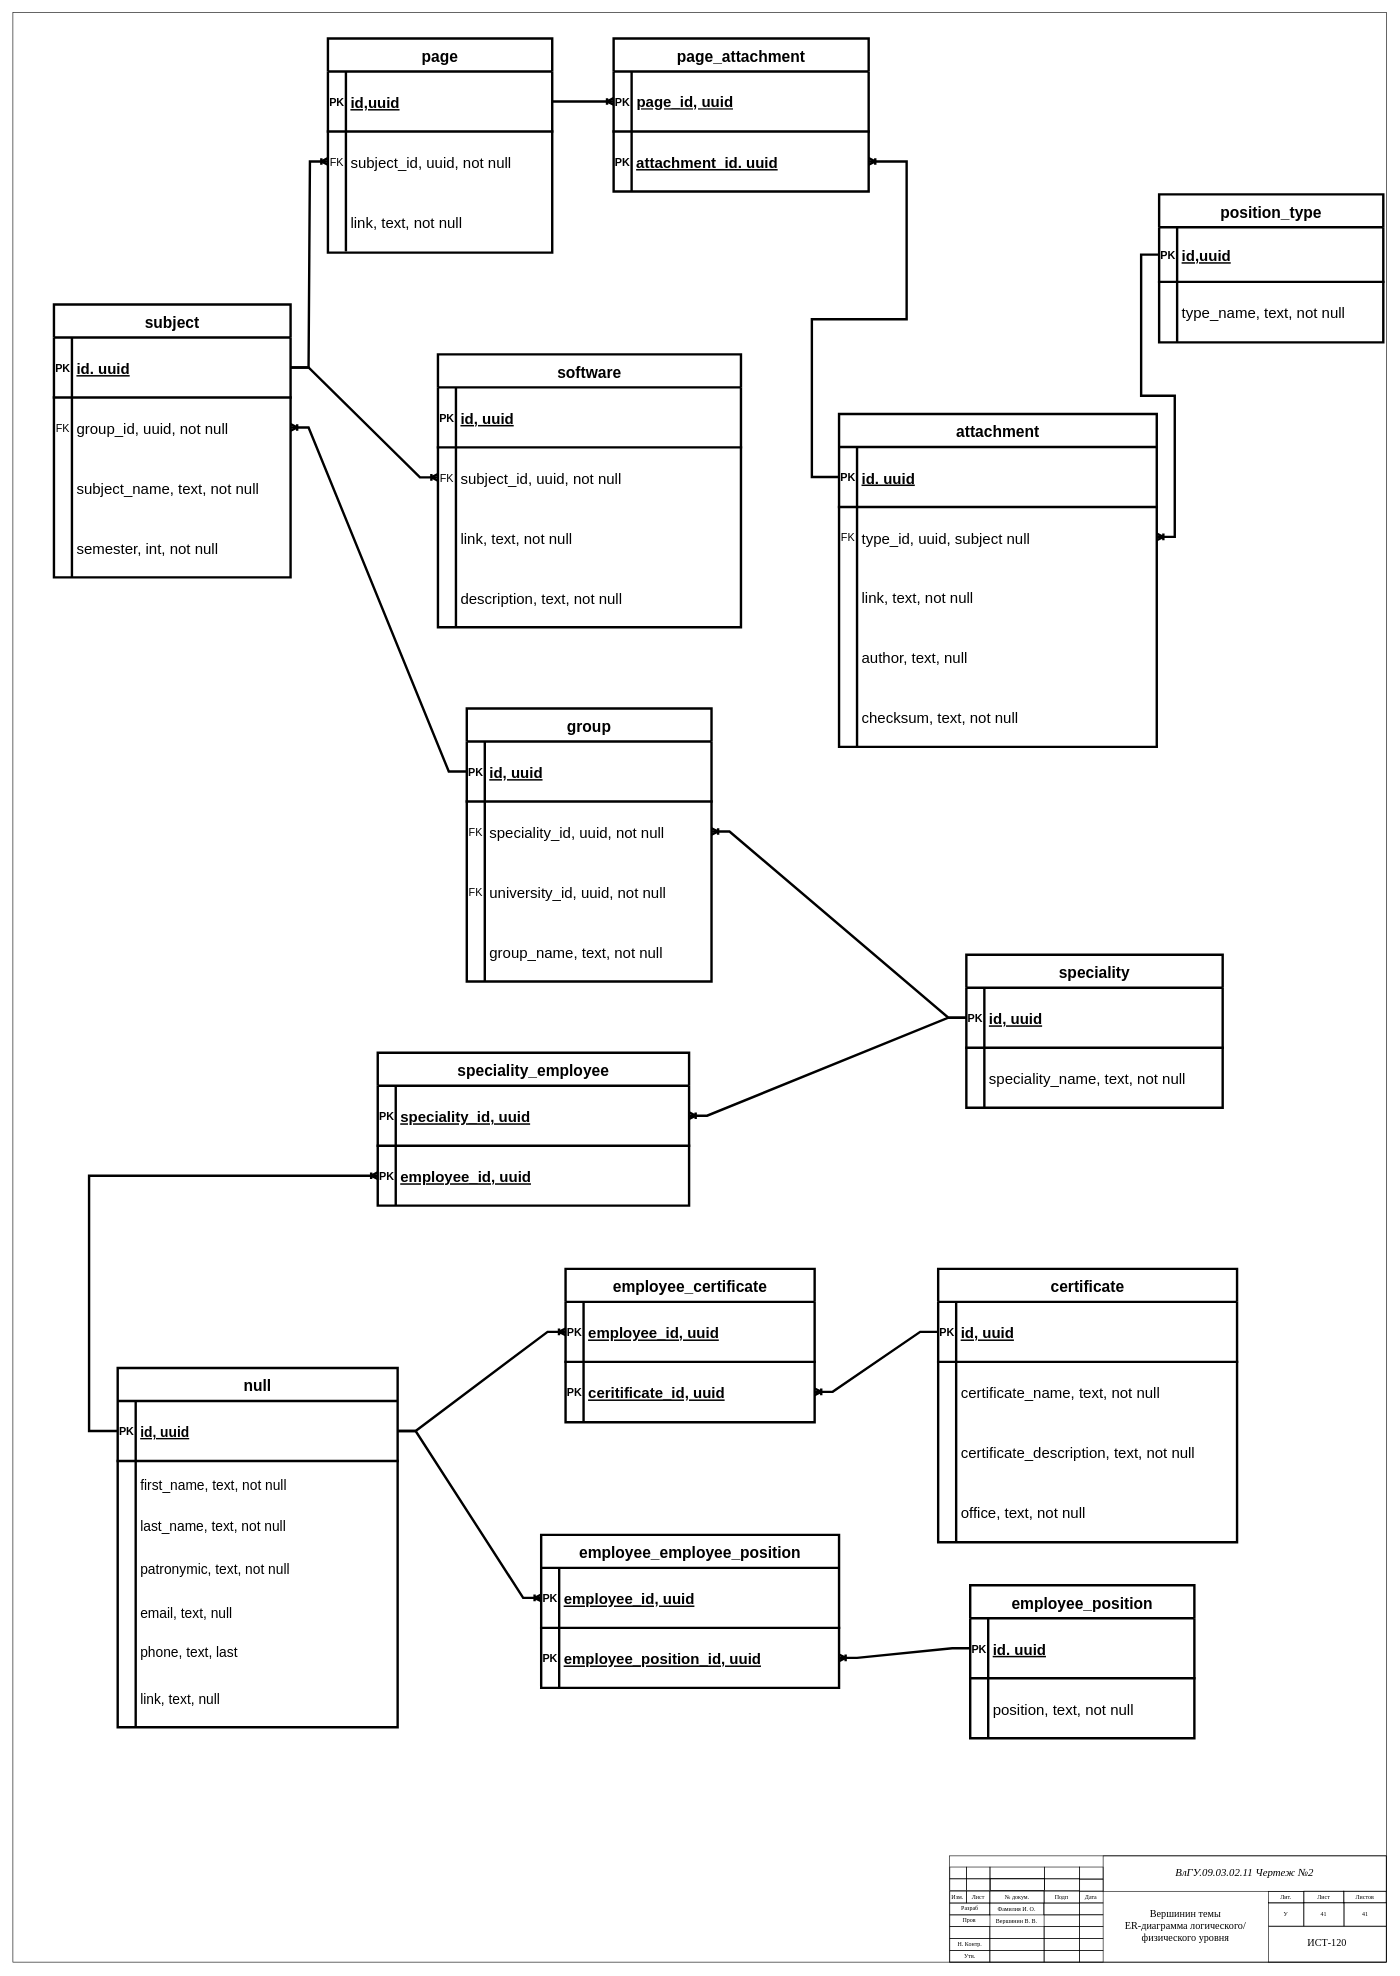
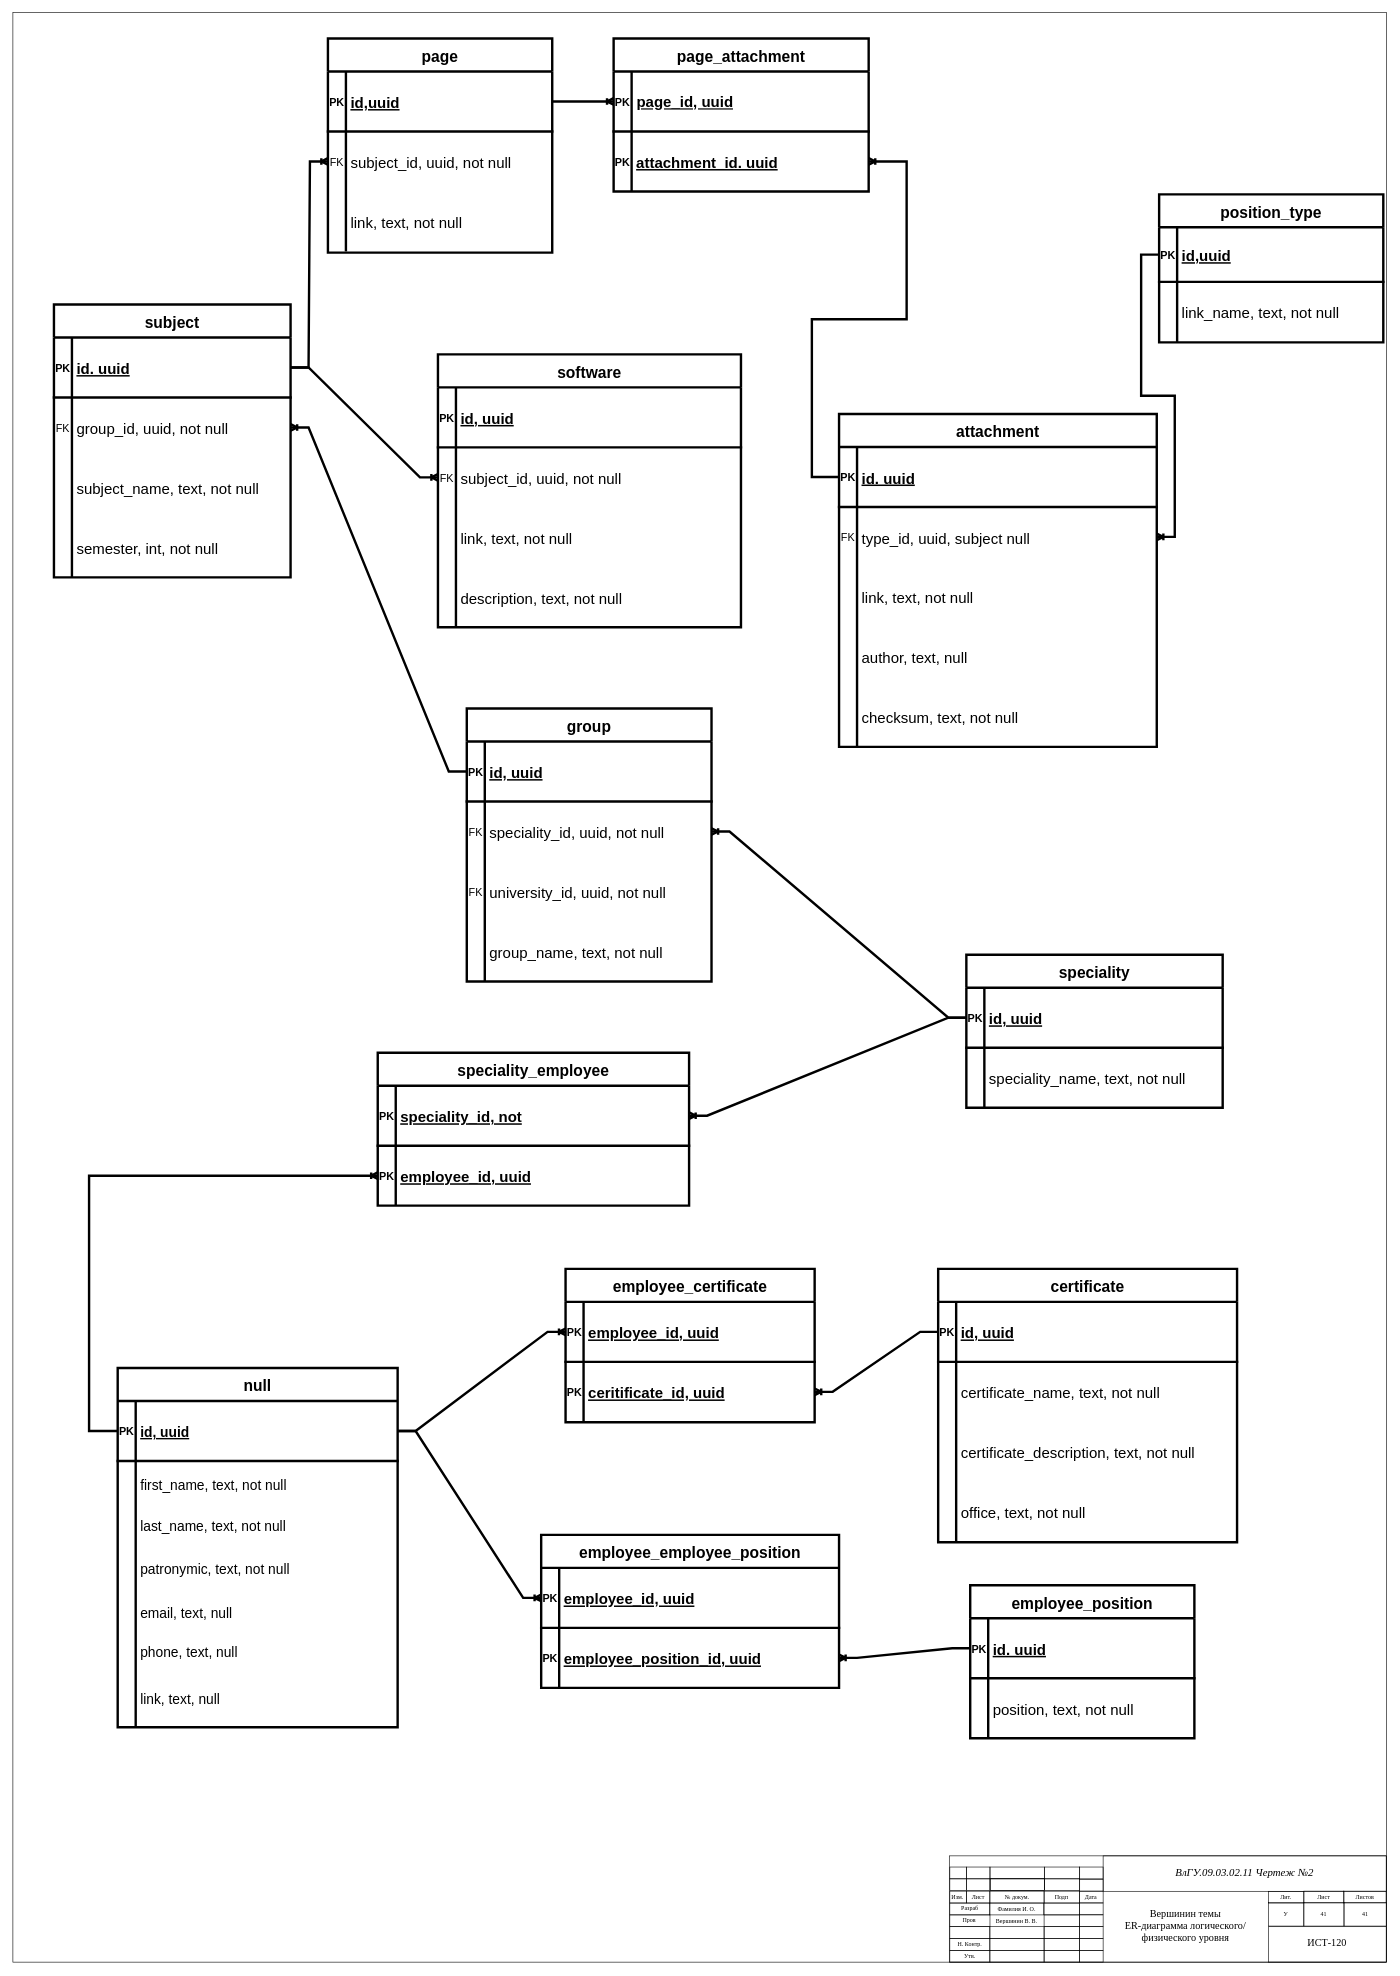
node "type_name, text, not null": label "type_name, text, not null" -> "link_name, text, not null"
node "speciality_id, uuid": label "speciality_id, uuid" -> "speciality_id, not"
node "phone, text, last": label "phone, text, last" -> "phone, text, null"
